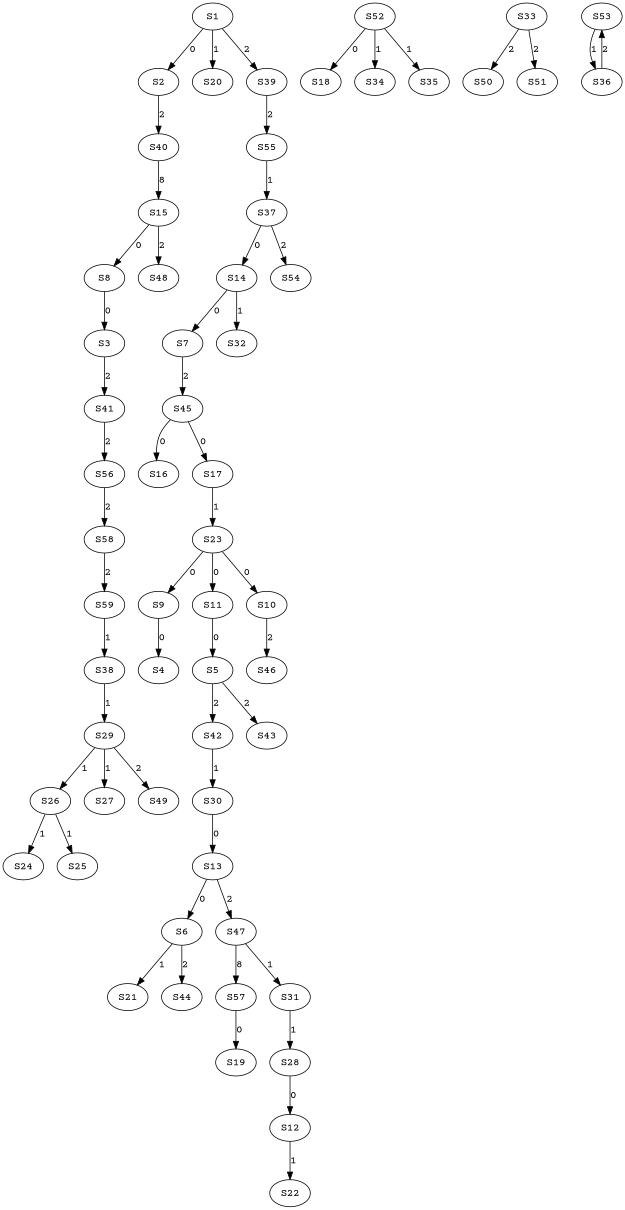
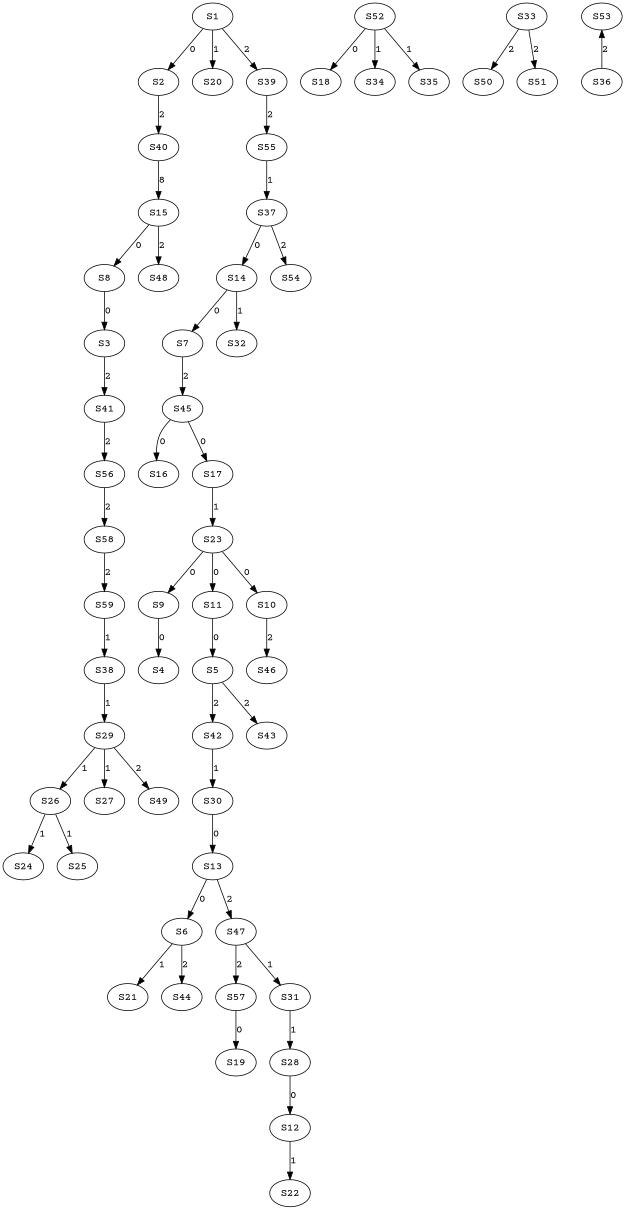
edge "S53" -> "S36": removed, label "1"
edge "S47" -> "S57": label "8" -> "2"
